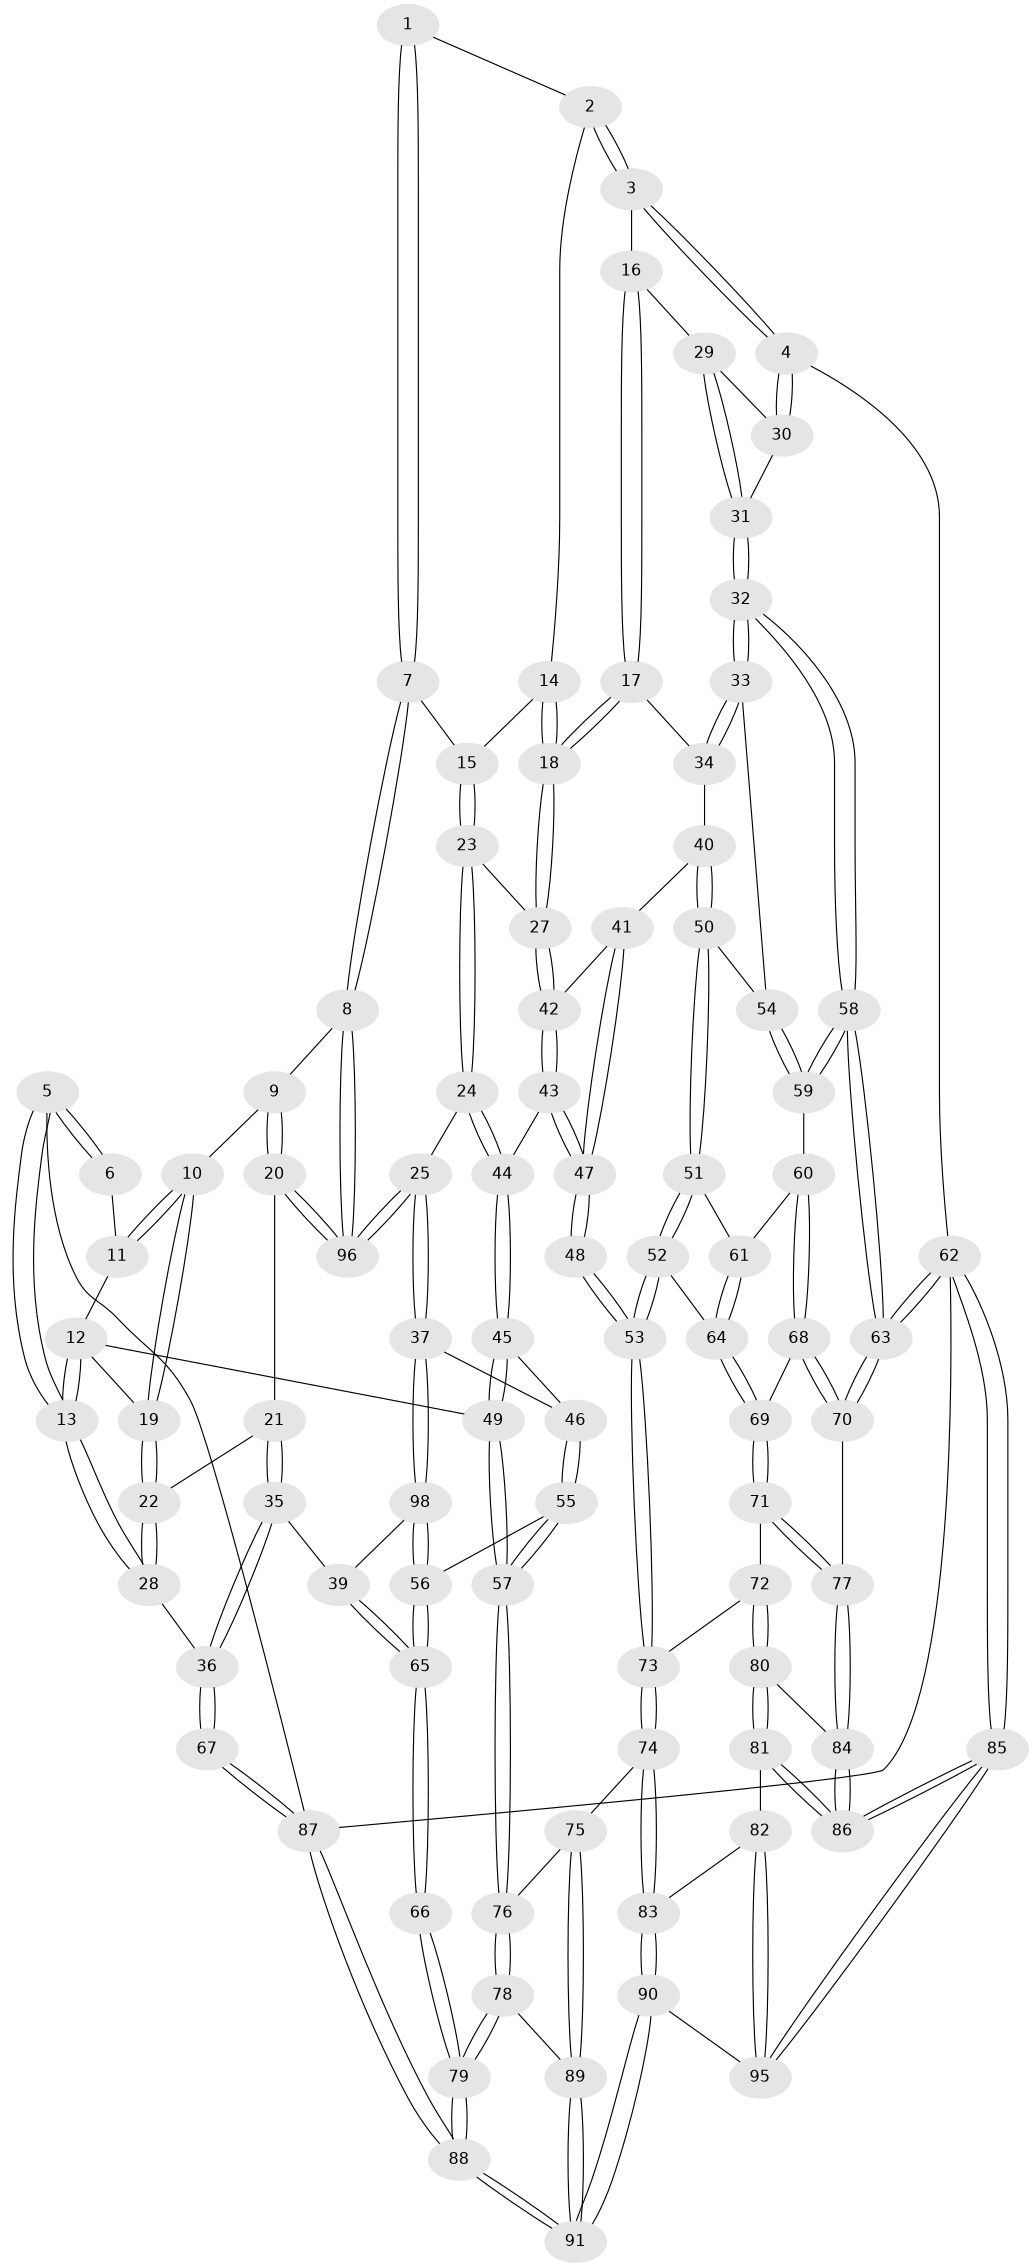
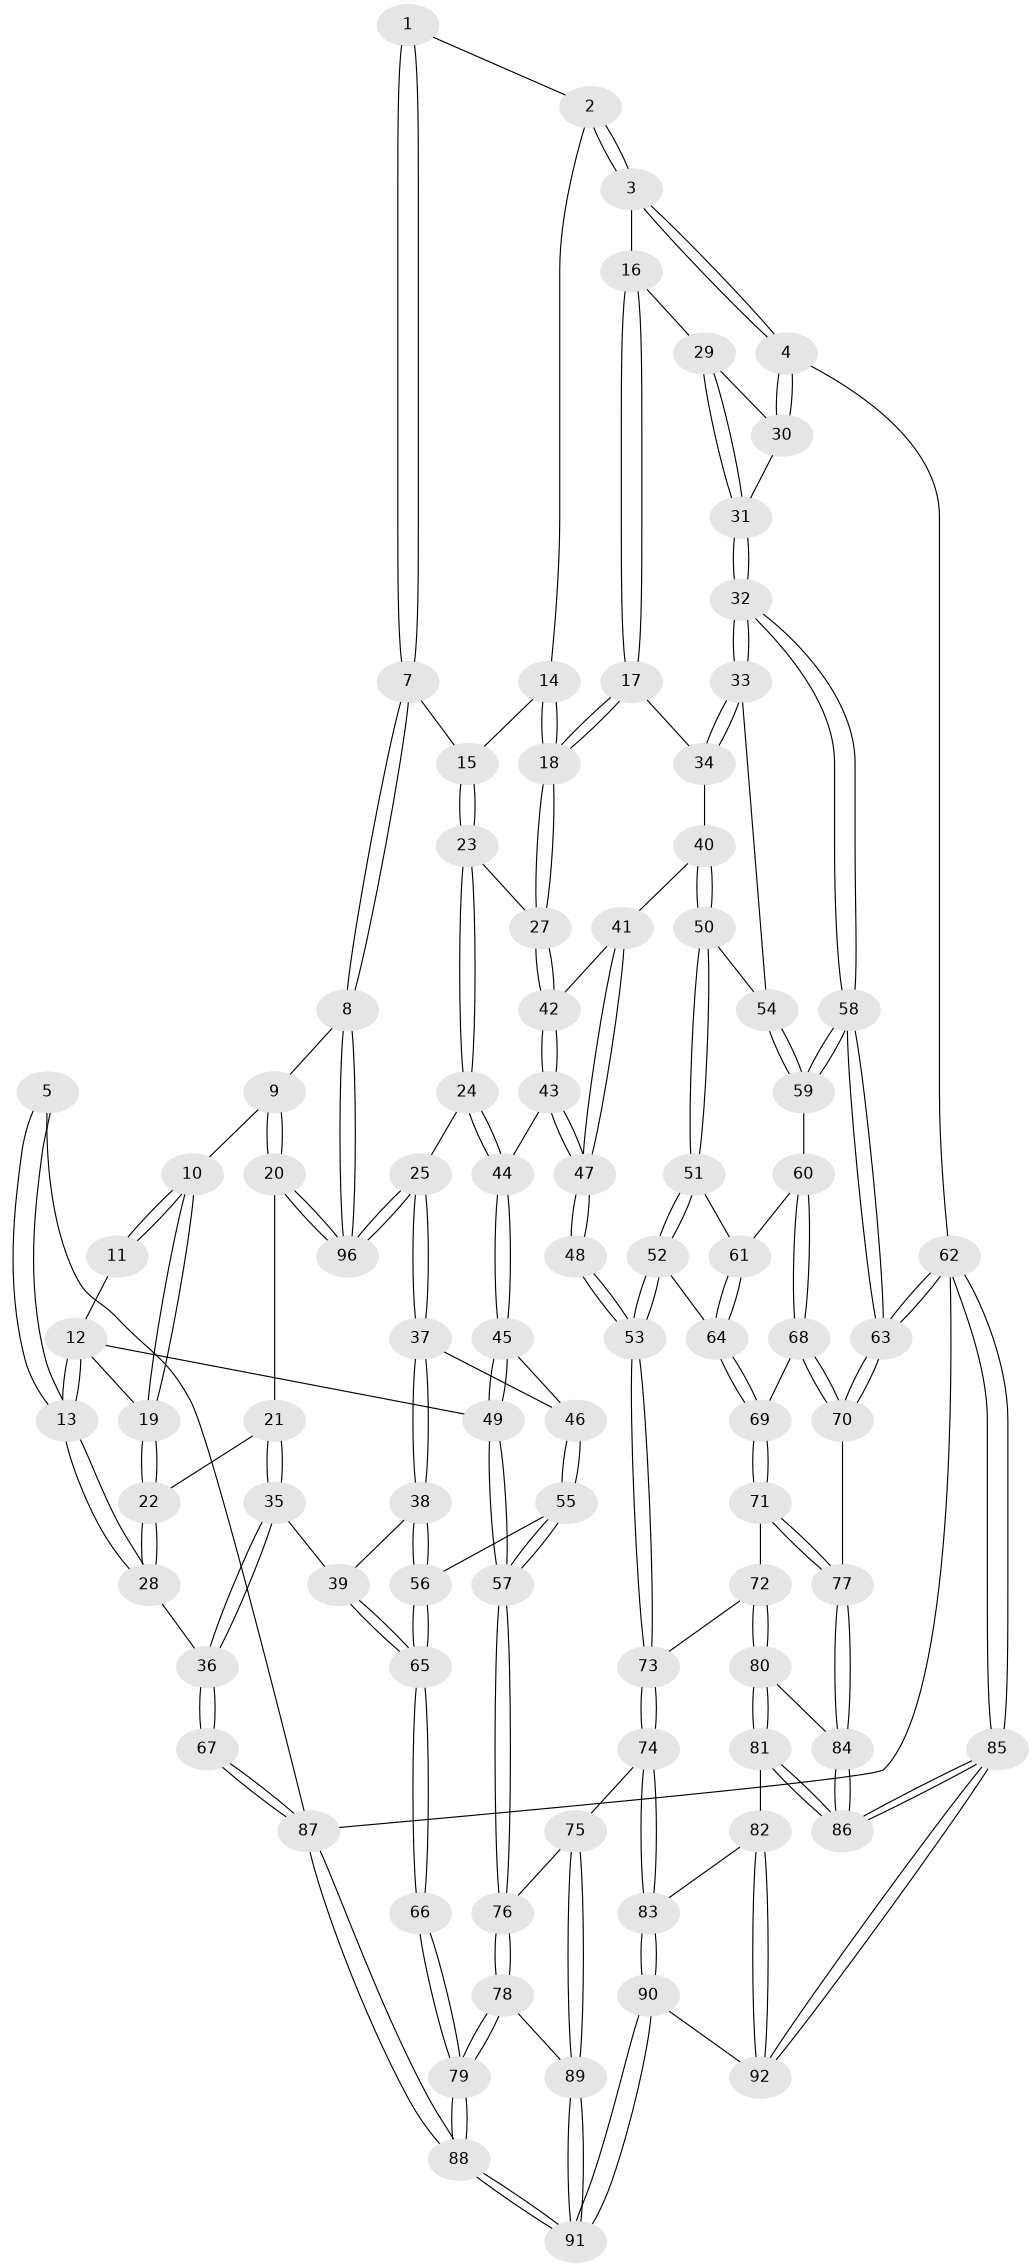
node "6": removed
node "98": label "98" -> "38"
node "95": label "95" -> "92"
